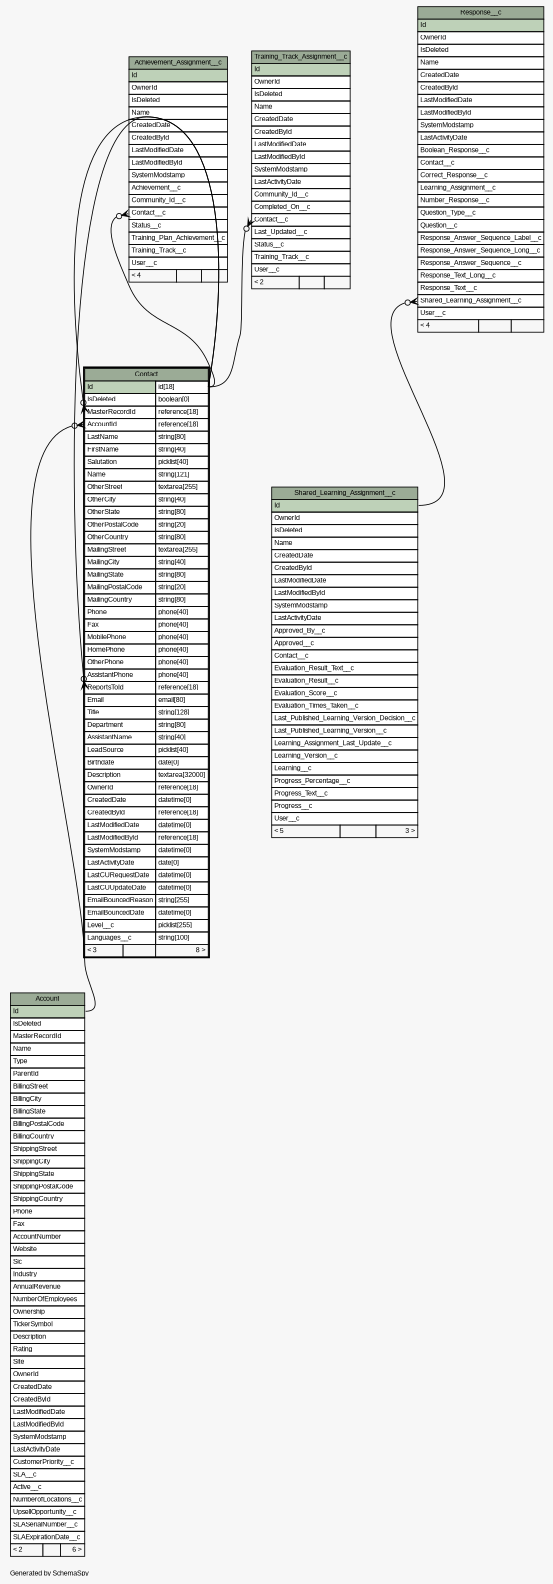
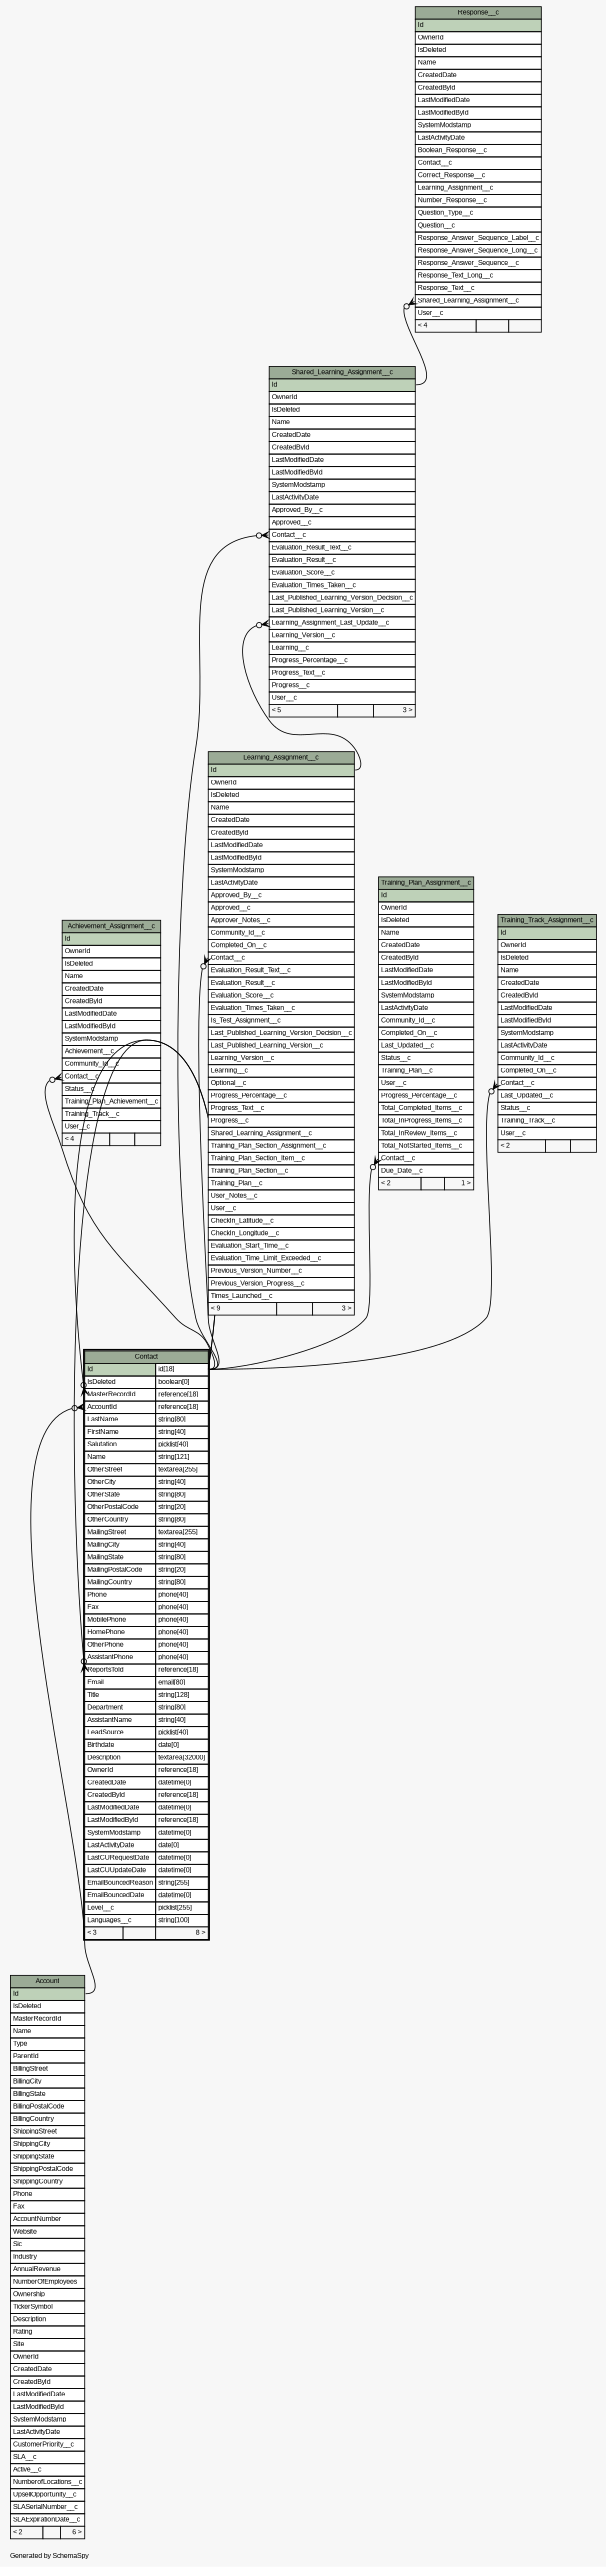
edge "Contact" -> "Shared_Learning_Assignment__c": added
node "Learning_Assignment__c": added
node "Training_Plan_Assignment__c": added
